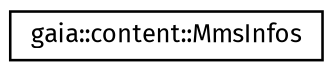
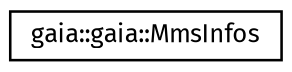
node "gaia::content::MmsInfos": label "gaia::content::MmsInfos" -> "gaia::gaia::MmsInfos"
